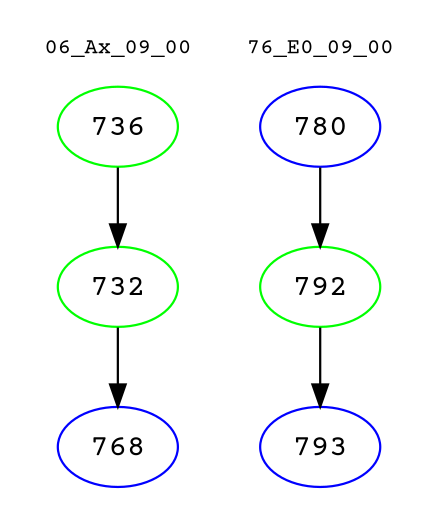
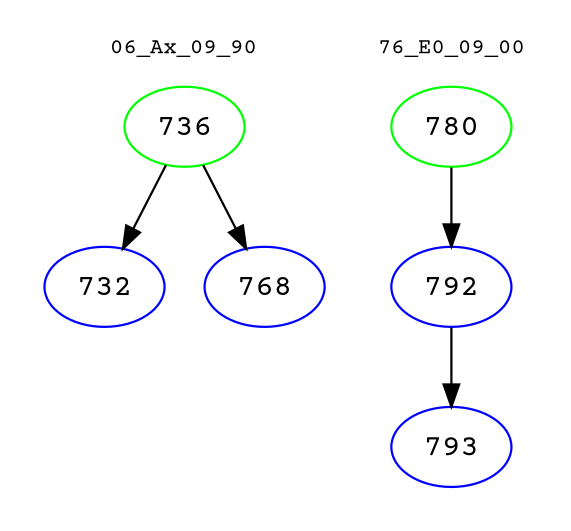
cluster "06_Ax_09_00": label "06_Ax_09_00" -> "06_Ax_09_90"
node "780": color blue -> green
node "732": color green -> blue
node "792": color green -> blue
edge "732" -> "768": now "736" -> "768"
